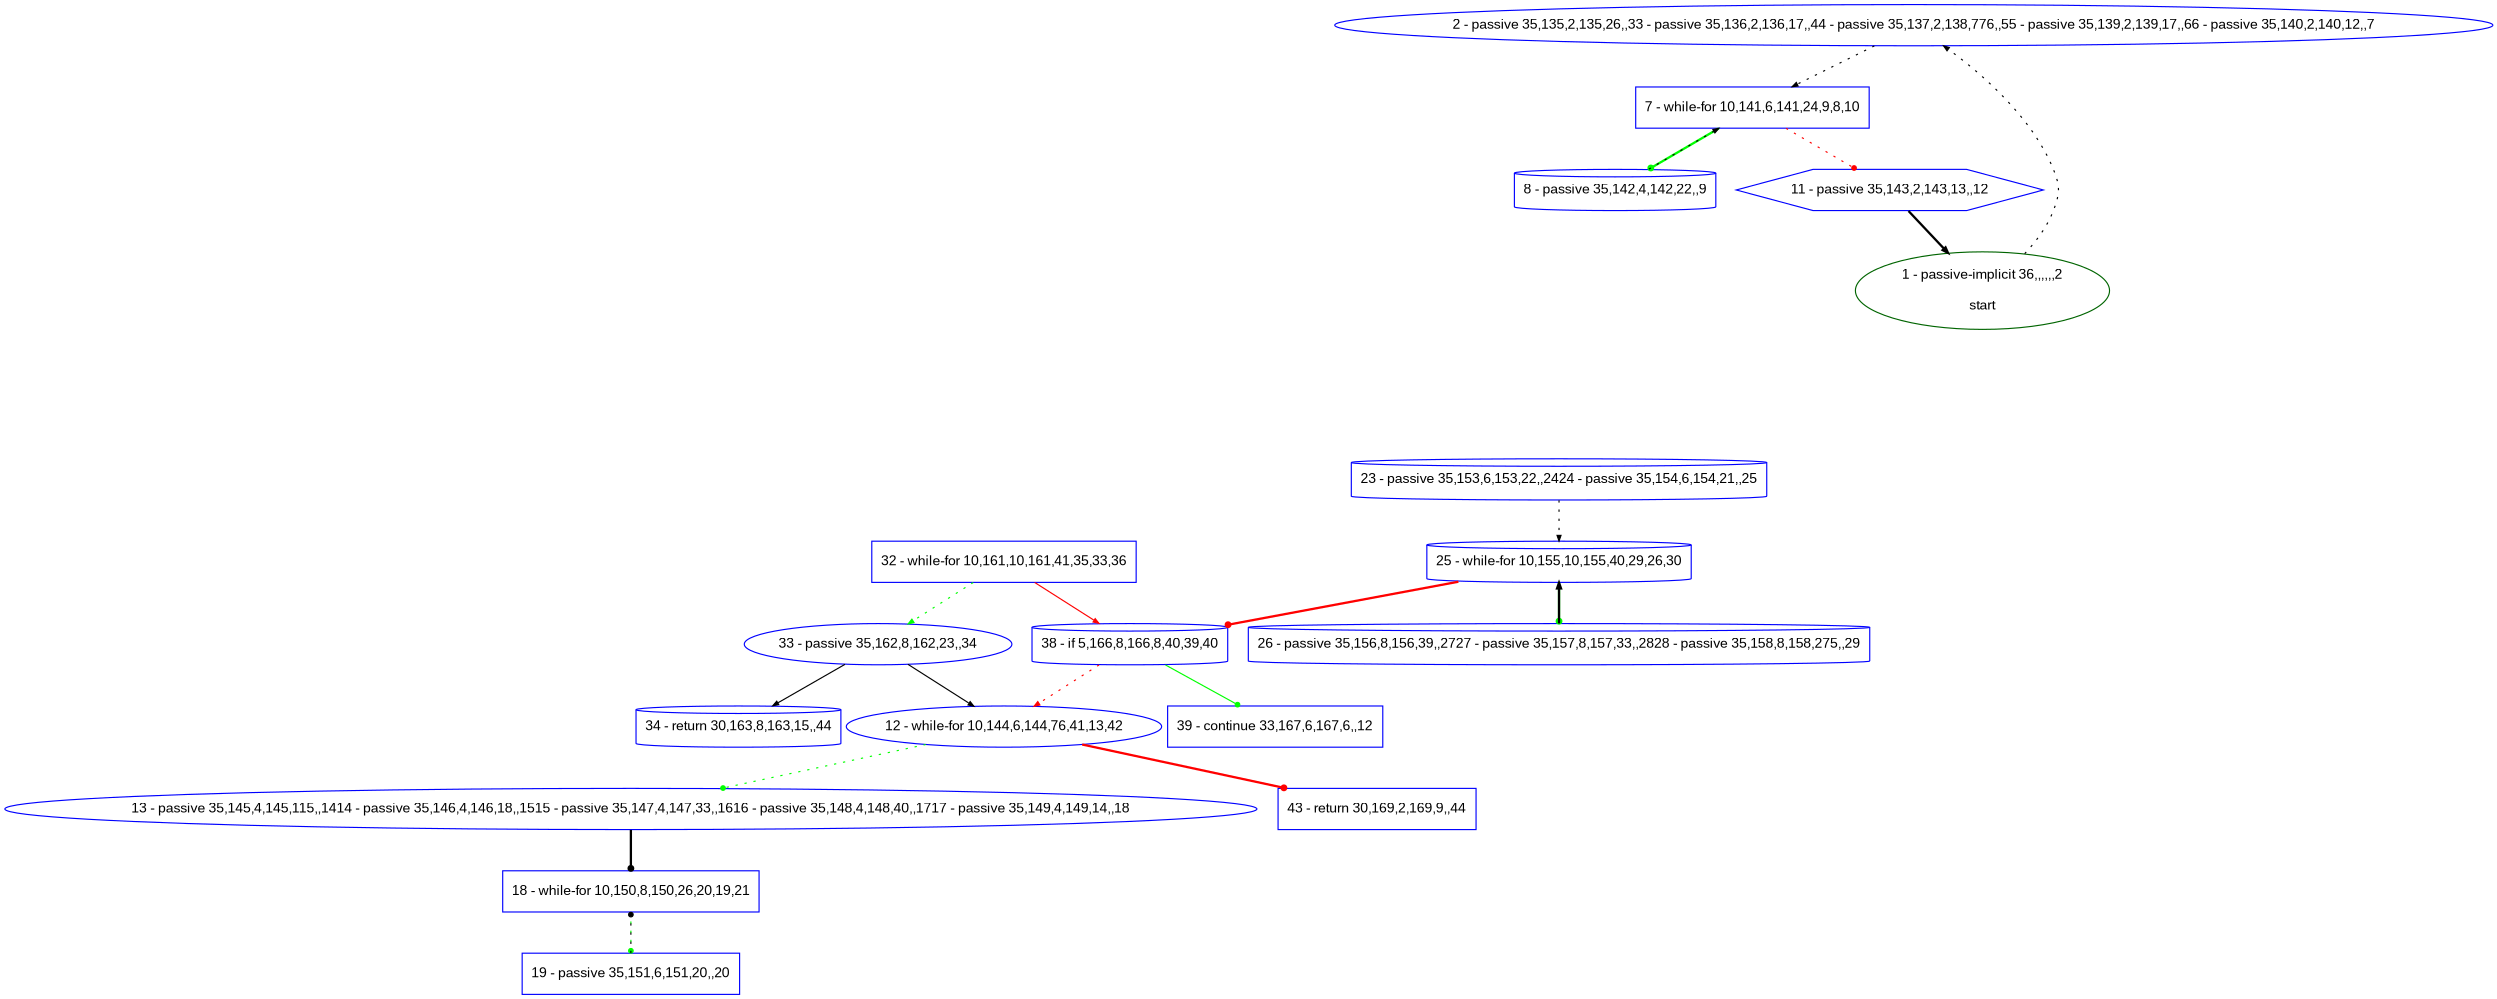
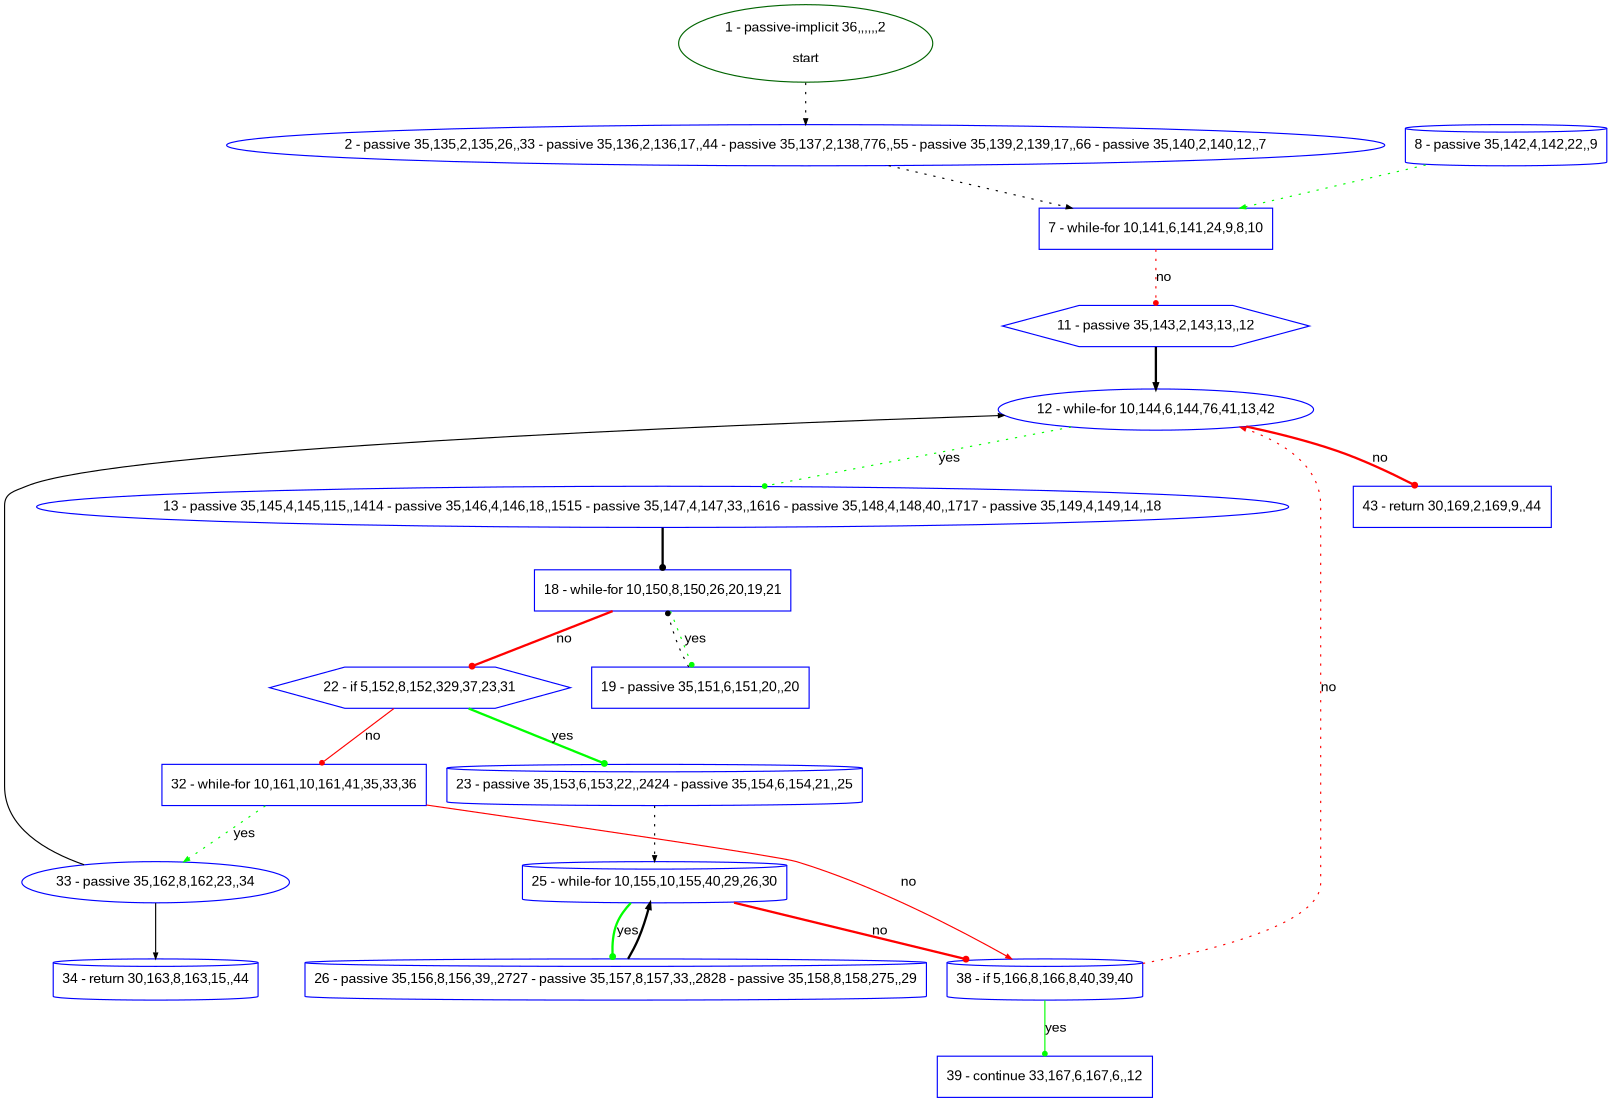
edge "7 - while-for 10,141,6,141,24,9,8,10" -> "8 - passive 35,142,4,142,22,,9": removed, label "yes"
edge "8 - passive 35,142,4,142,22,,9" -> "7 - while-for 10,141,6,141,24,9,8,10": color #000000 -> #00ff00
edge "11 - passive 35,143,2,143,13,,12" -> "1 - passive-implicit 36,,,,,,2 start": now "11 - passive 35,143,2,143,13,,12" -> "12 - while-for 10,144,6,144,76,41,13,42"
node "22 - if 5,152,8,152,329,37,23,31": added
